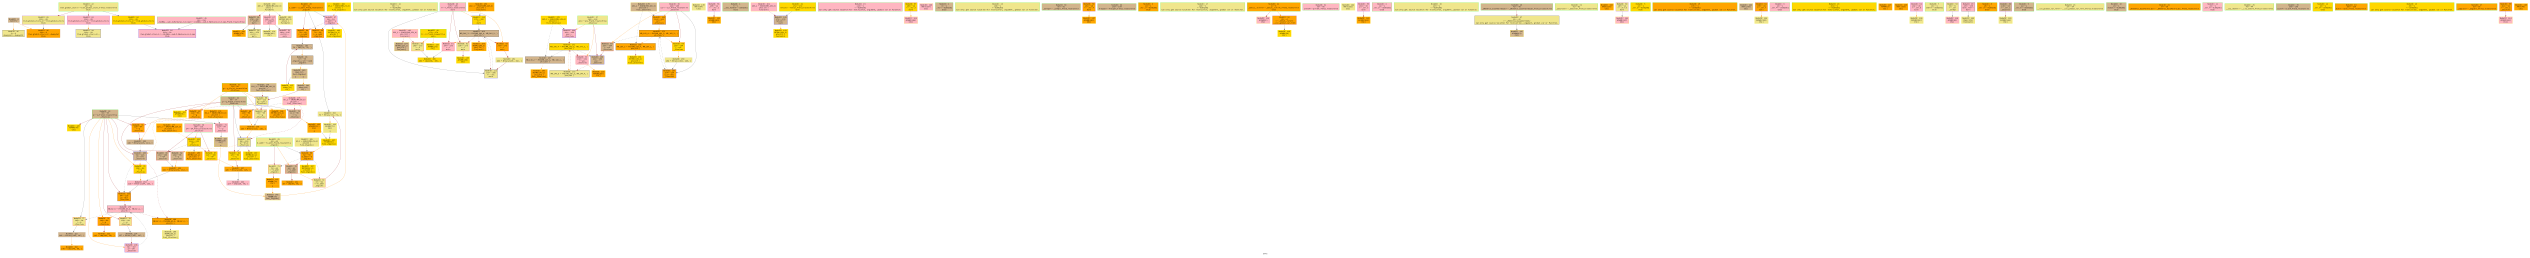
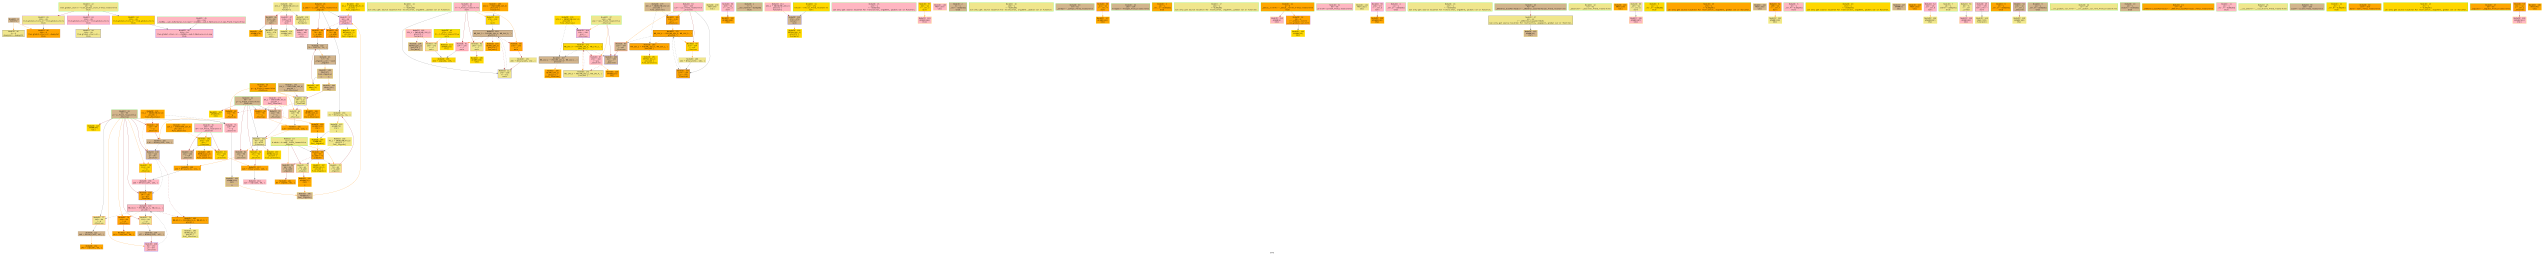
node "NodeID: 117": fillcolor orange -> tan
edge "NodeID: 70" -> "NodeID: 72": now "NodeID: 29" -> "NodeID: 72"
